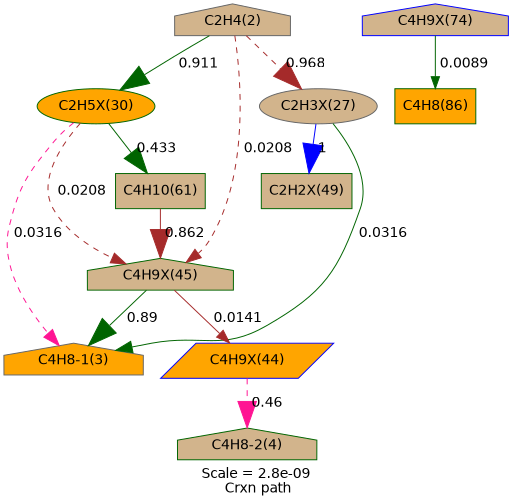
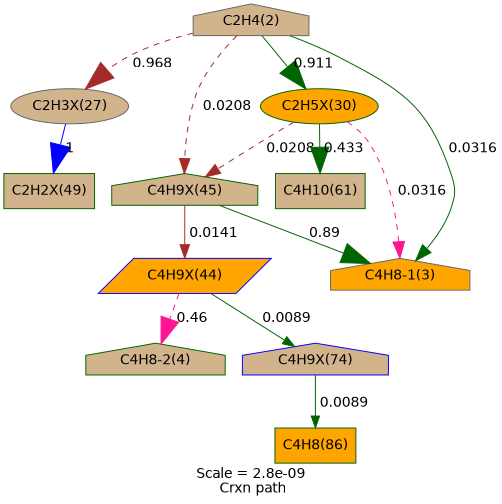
edge "C4H10(61)" -> "C4H9X(45)": removed, label "0.862"
edge "C2H3X(27)" -> "C4H8-1(3)": now "C2H4(2)" -> "C4H8-1(3)"
edge "C4H9X(44)" -> "C4H9X(74)": added, label "0.0089"
